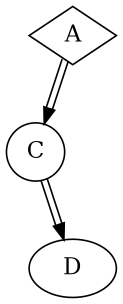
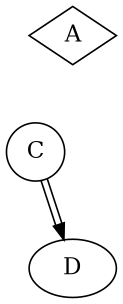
edge "A" -> "C": removed
